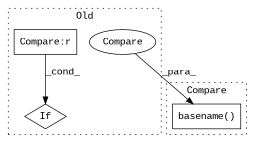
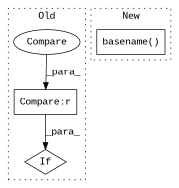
edge "Compare:r" -> "If": label "_cond_" -> "_para_"
edge "Compare" -> "basename()": now "Compare" -> "Compare:r"
cluster "Compare": label "Compare" -> "New"
